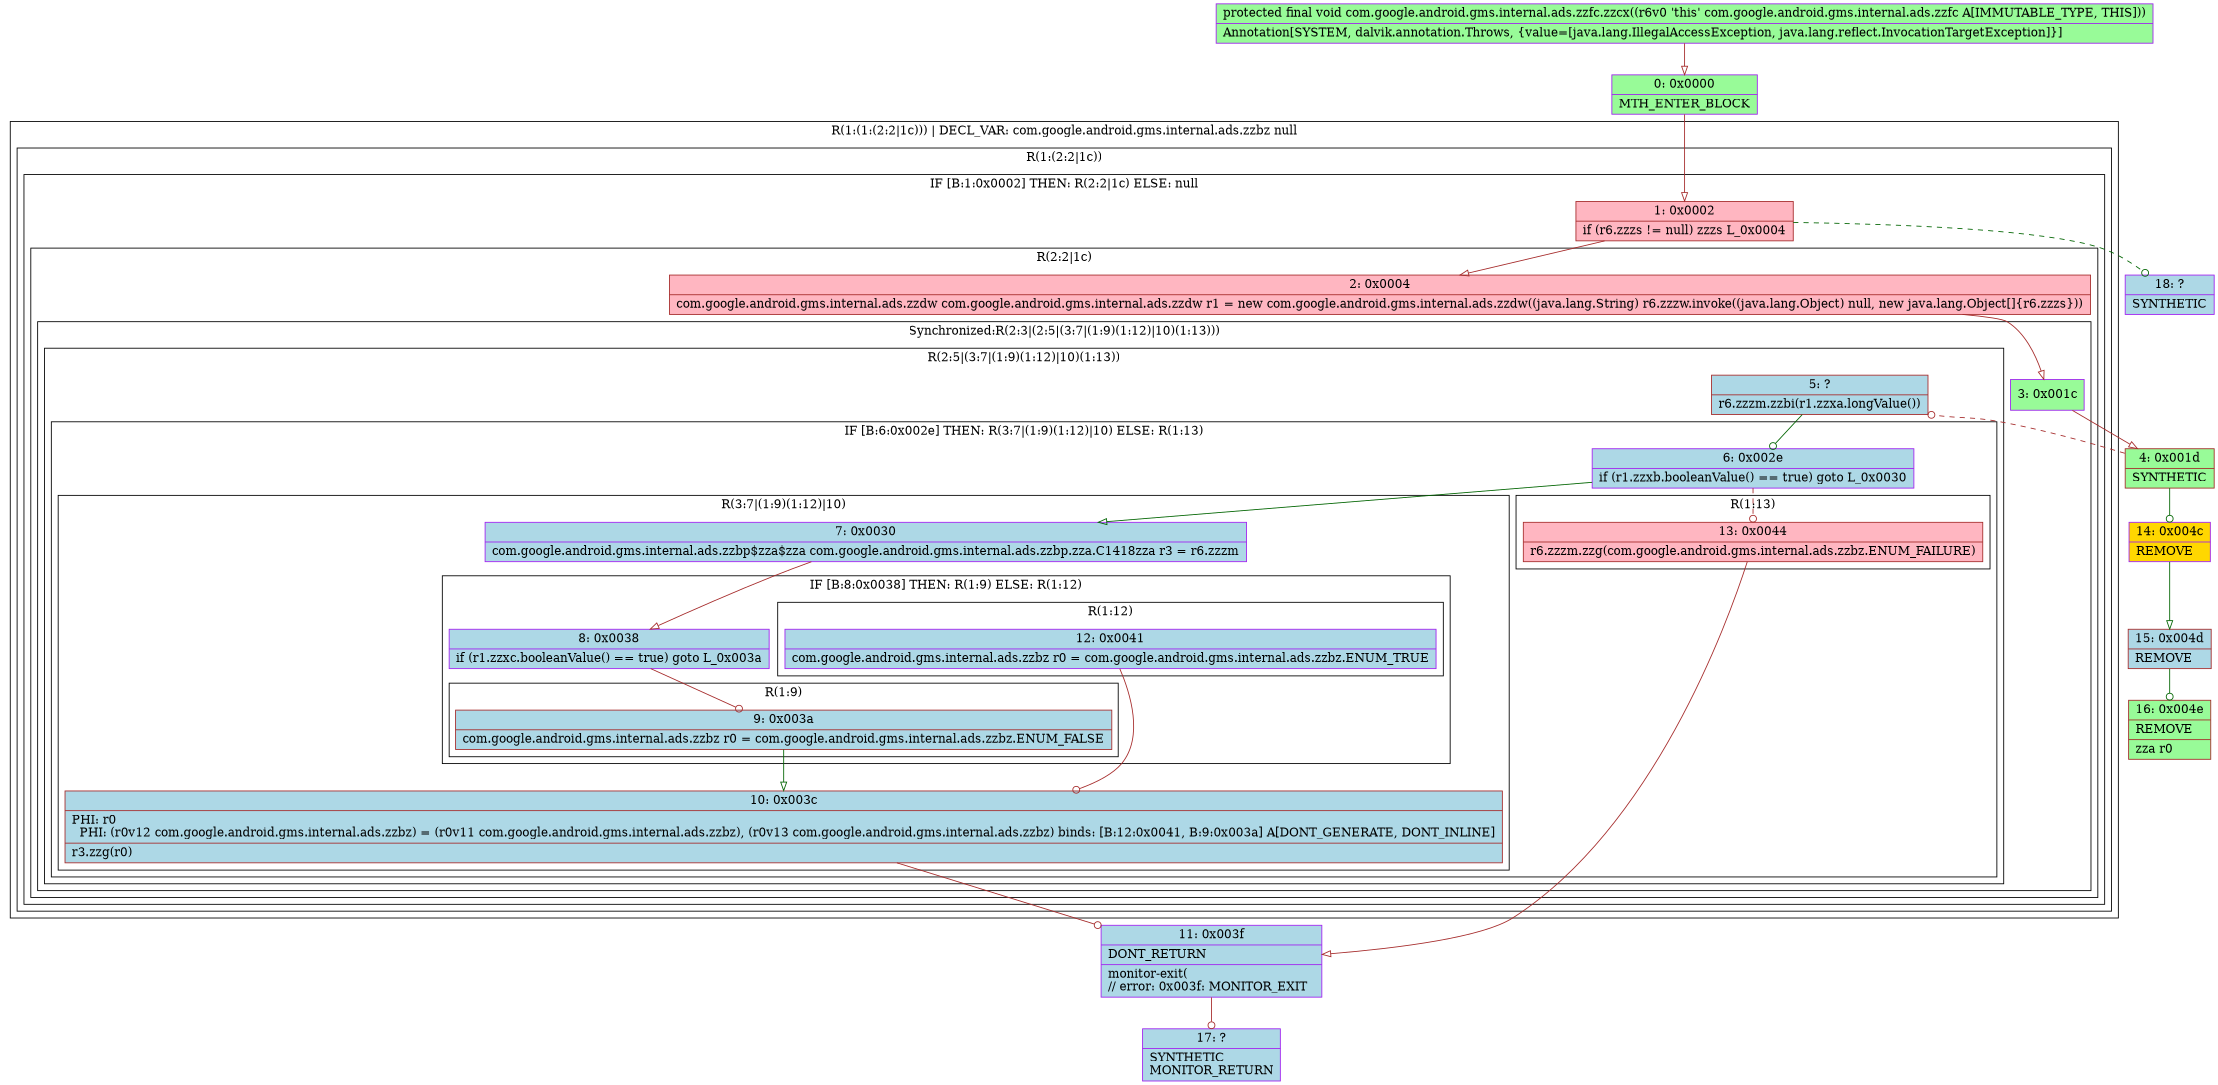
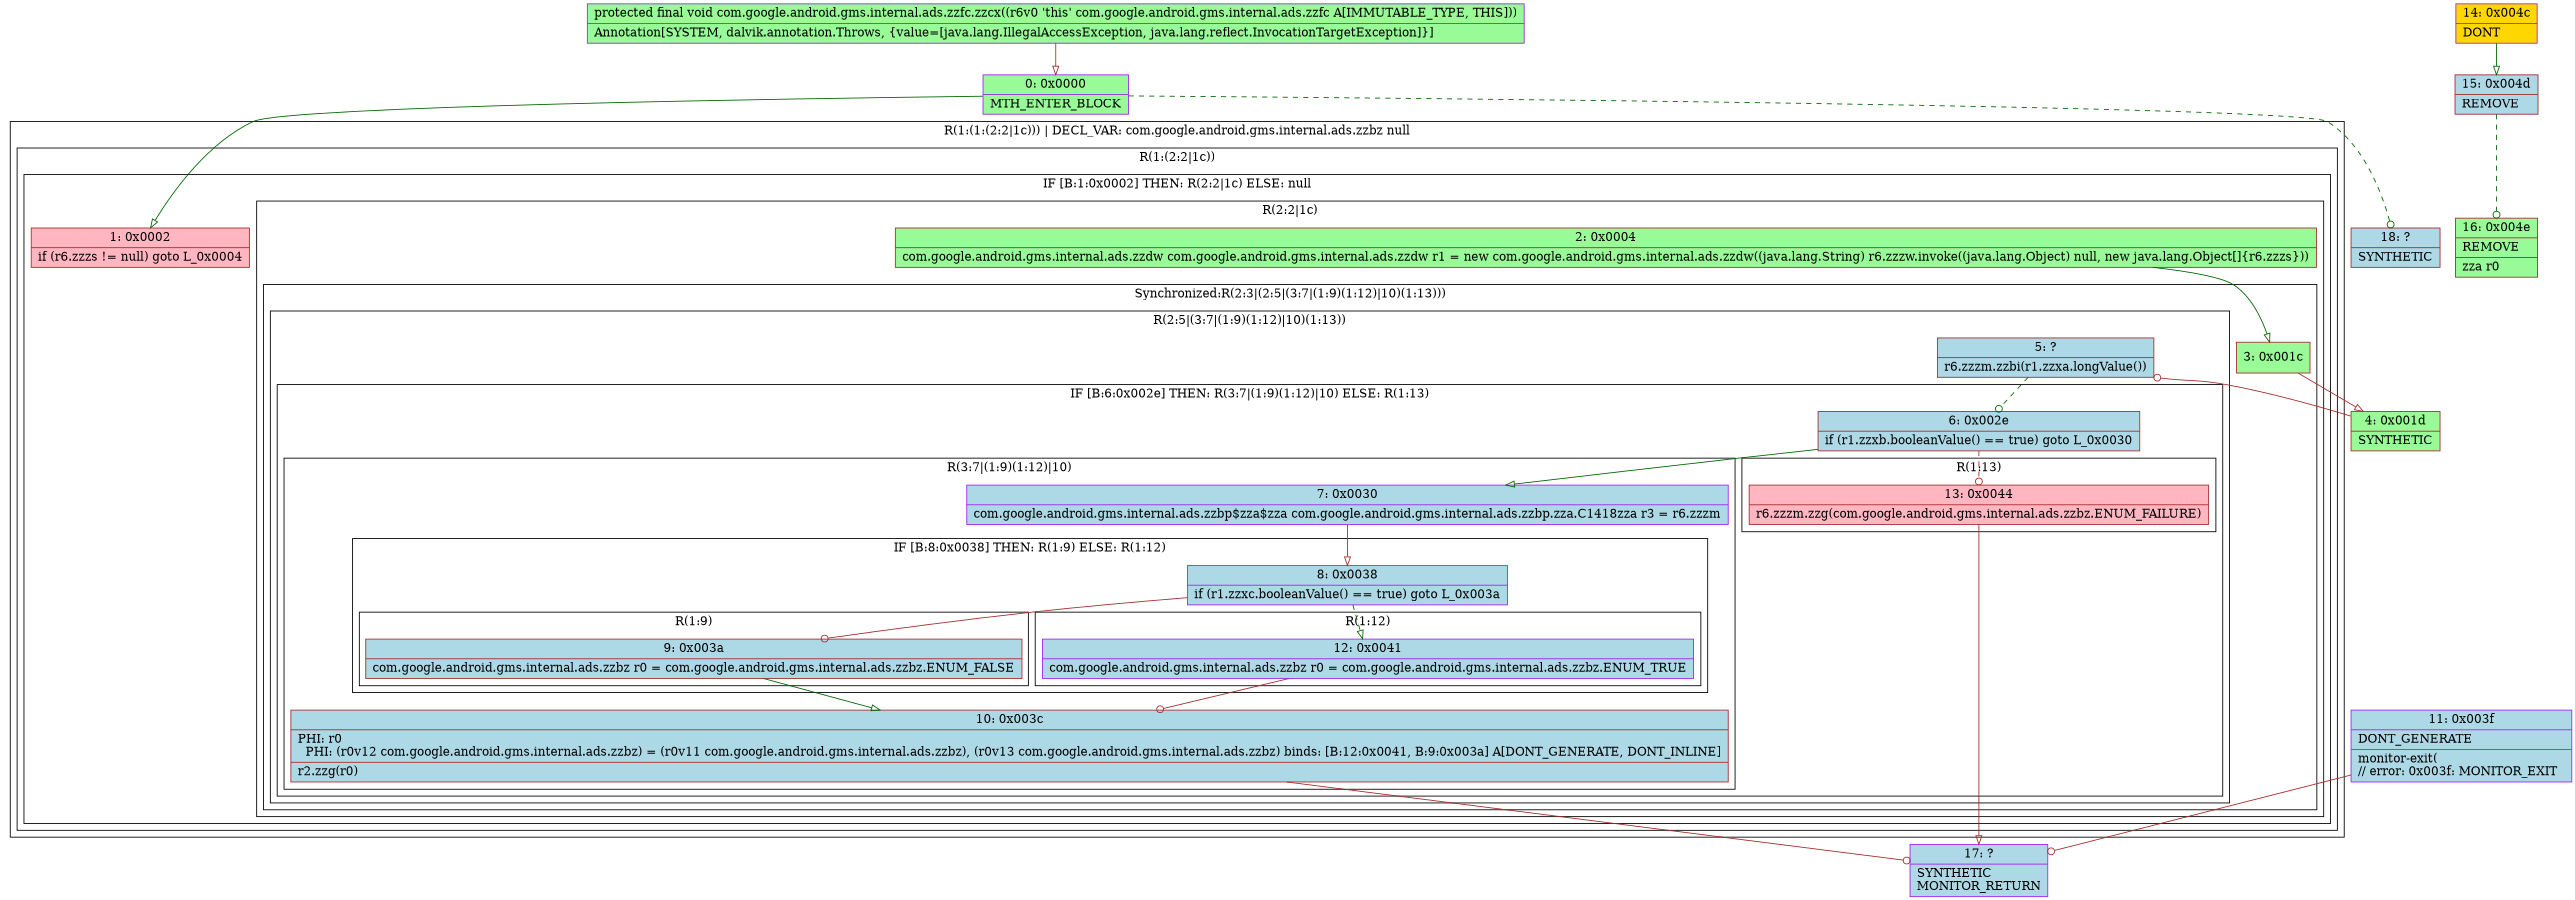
edge "0: 0x0000" -> "1: 0x0002": color brown -> darkgreen
edge "1: 0x0002" -> "18: ?": now "0: 0x0000" -> "18: ?"
node "1: 0x0002": text "if (r6.zzzs != null) zzzs L_0x0004" -> "if (r6.zzzs != null) goto L_0x0004"
edge "1: 0x0002" -> "2: 0x0004": removed
node "2: 0x0004": fillcolor lightpink -> palegreen
node "18: ?": color purple -> brown
edge "2: 0x0004" -> "3: 0x001c": color brown -> darkgreen
node "3: 0x001c": color purple -> brown
edge "4: 0x001d" -> "5: ?": style dashed -> solid
edge "5: ?" -> "6: 0x002e": style solid -> dashed
node "6: 0x002e": color purple -> brown
edge "4: 0x001d" -> "14: 0x004c": removed
node "14: 0x004c": text "REMOVE" -> "DONT"
edge "8: 0x0038" -> "12: 0x0041": added
edge "15: 0x004d" -> "16: 0x004e": style solid -> dashed
edge "13: 0x0044" -> "11: 0x003f": now "13: 0x0044" -> "17: ?"
node "10: 0x003c": text "r3.zzg(r0)" -> "r2.zzg(r0)"
edge "10: 0x003c" -> "11: 0x003f": now "10: 0x003c" -> "17: ?"
node "11: 0x003f": text "DONT_RETURN" -> "DONT_GENERATE"
